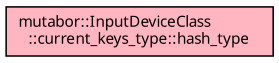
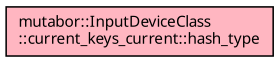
node "mutabor::InputDeviceClass ::current_keys_type::hash_type": label "mutabor::InputDeviceClass ::current_keys_type::hash_type" -> "mutabor::InputDeviceClass ::current_keys_current::hash_type"
